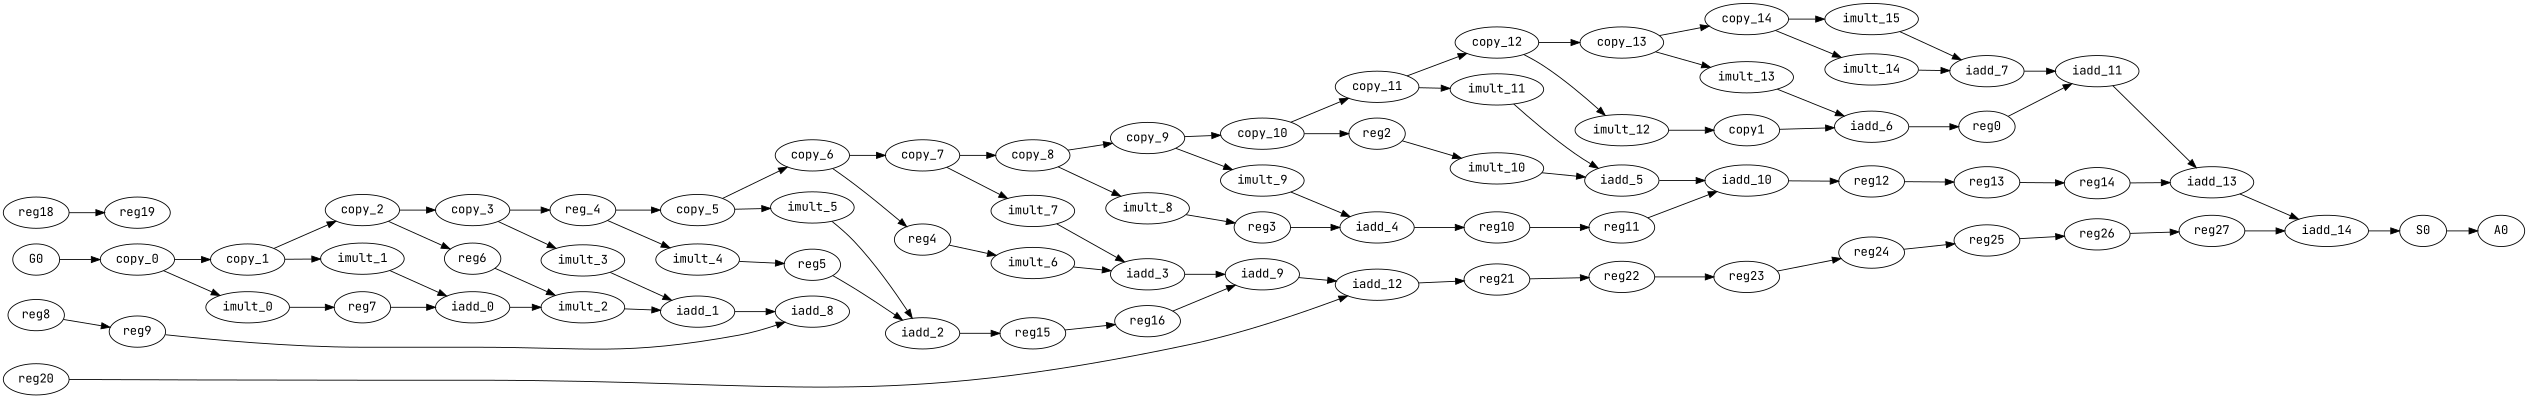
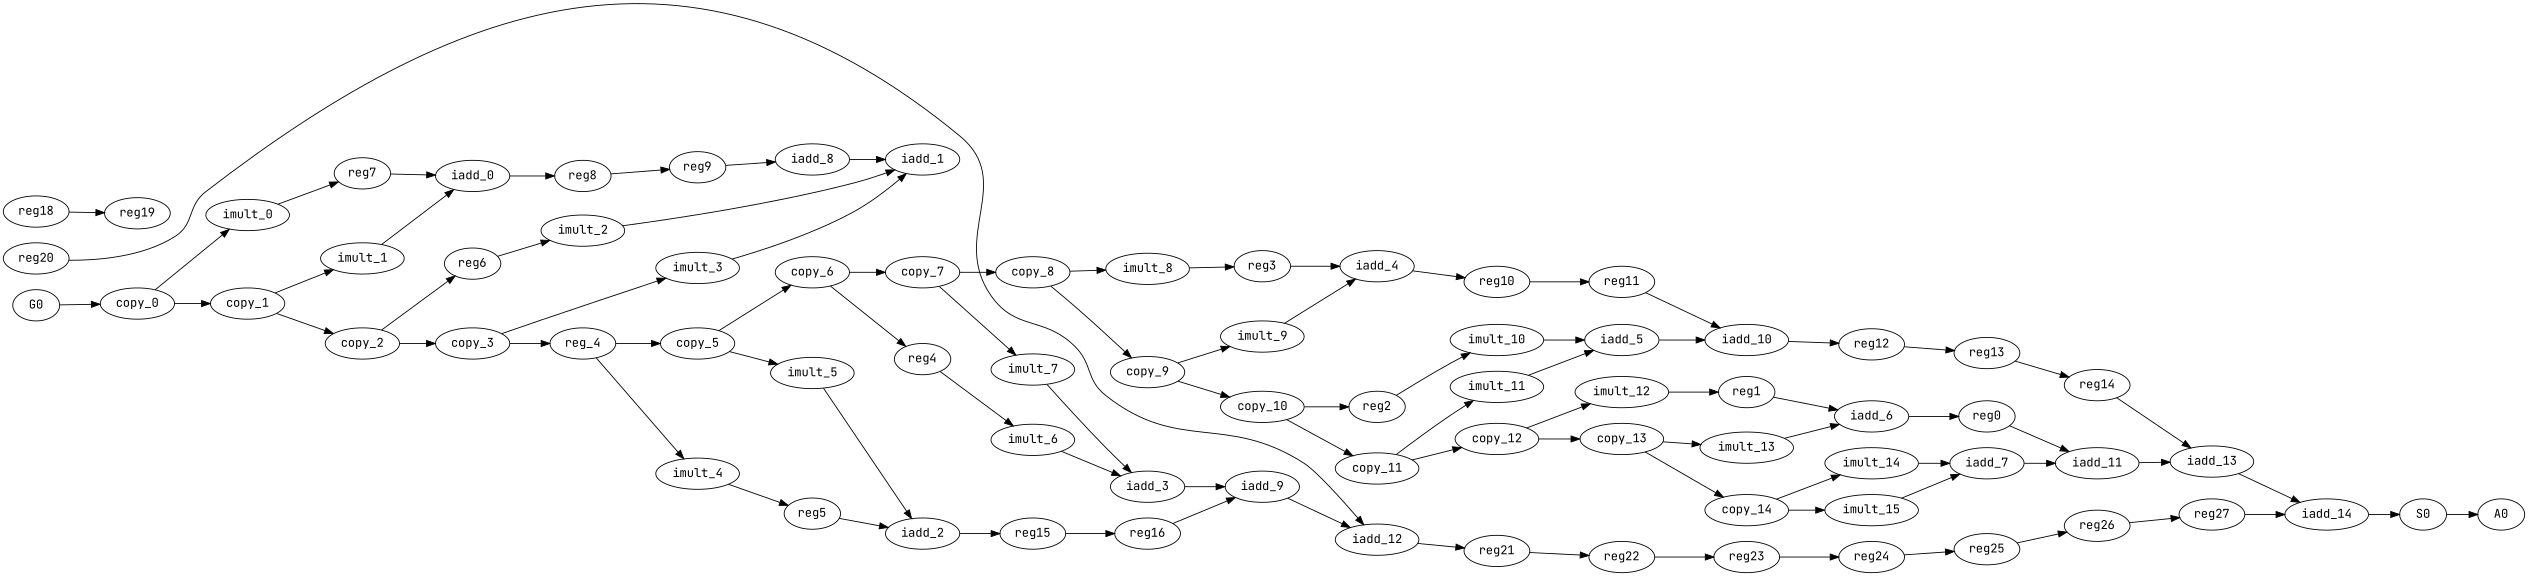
node "copy1": label "copy1" -> "reg1"
edge "iadd_0" -> "imult_2": now "iadd_0" -> "reg8"
edge "iadd_1" -> "iadd_8": reversed
